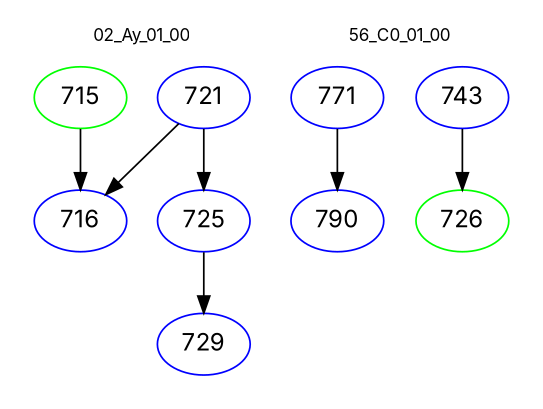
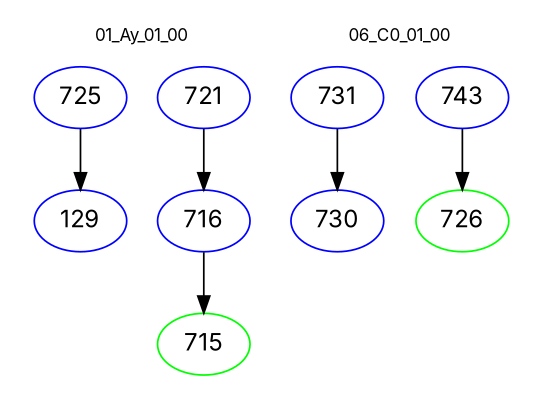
cluster "02_Ay_01_00": label "02_Ay_01_00" -> "01_Ay_01_00"
cluster "56_C0_01_00": label "56_C0_01_00" -> "06_C0_01_00"
node "771": label "771" -> "731"
edge "715" -> "716": reversed
edge "721" -> "725": removed
node "790": label "790" -> "730"
node "729": label "729" -> "129"
